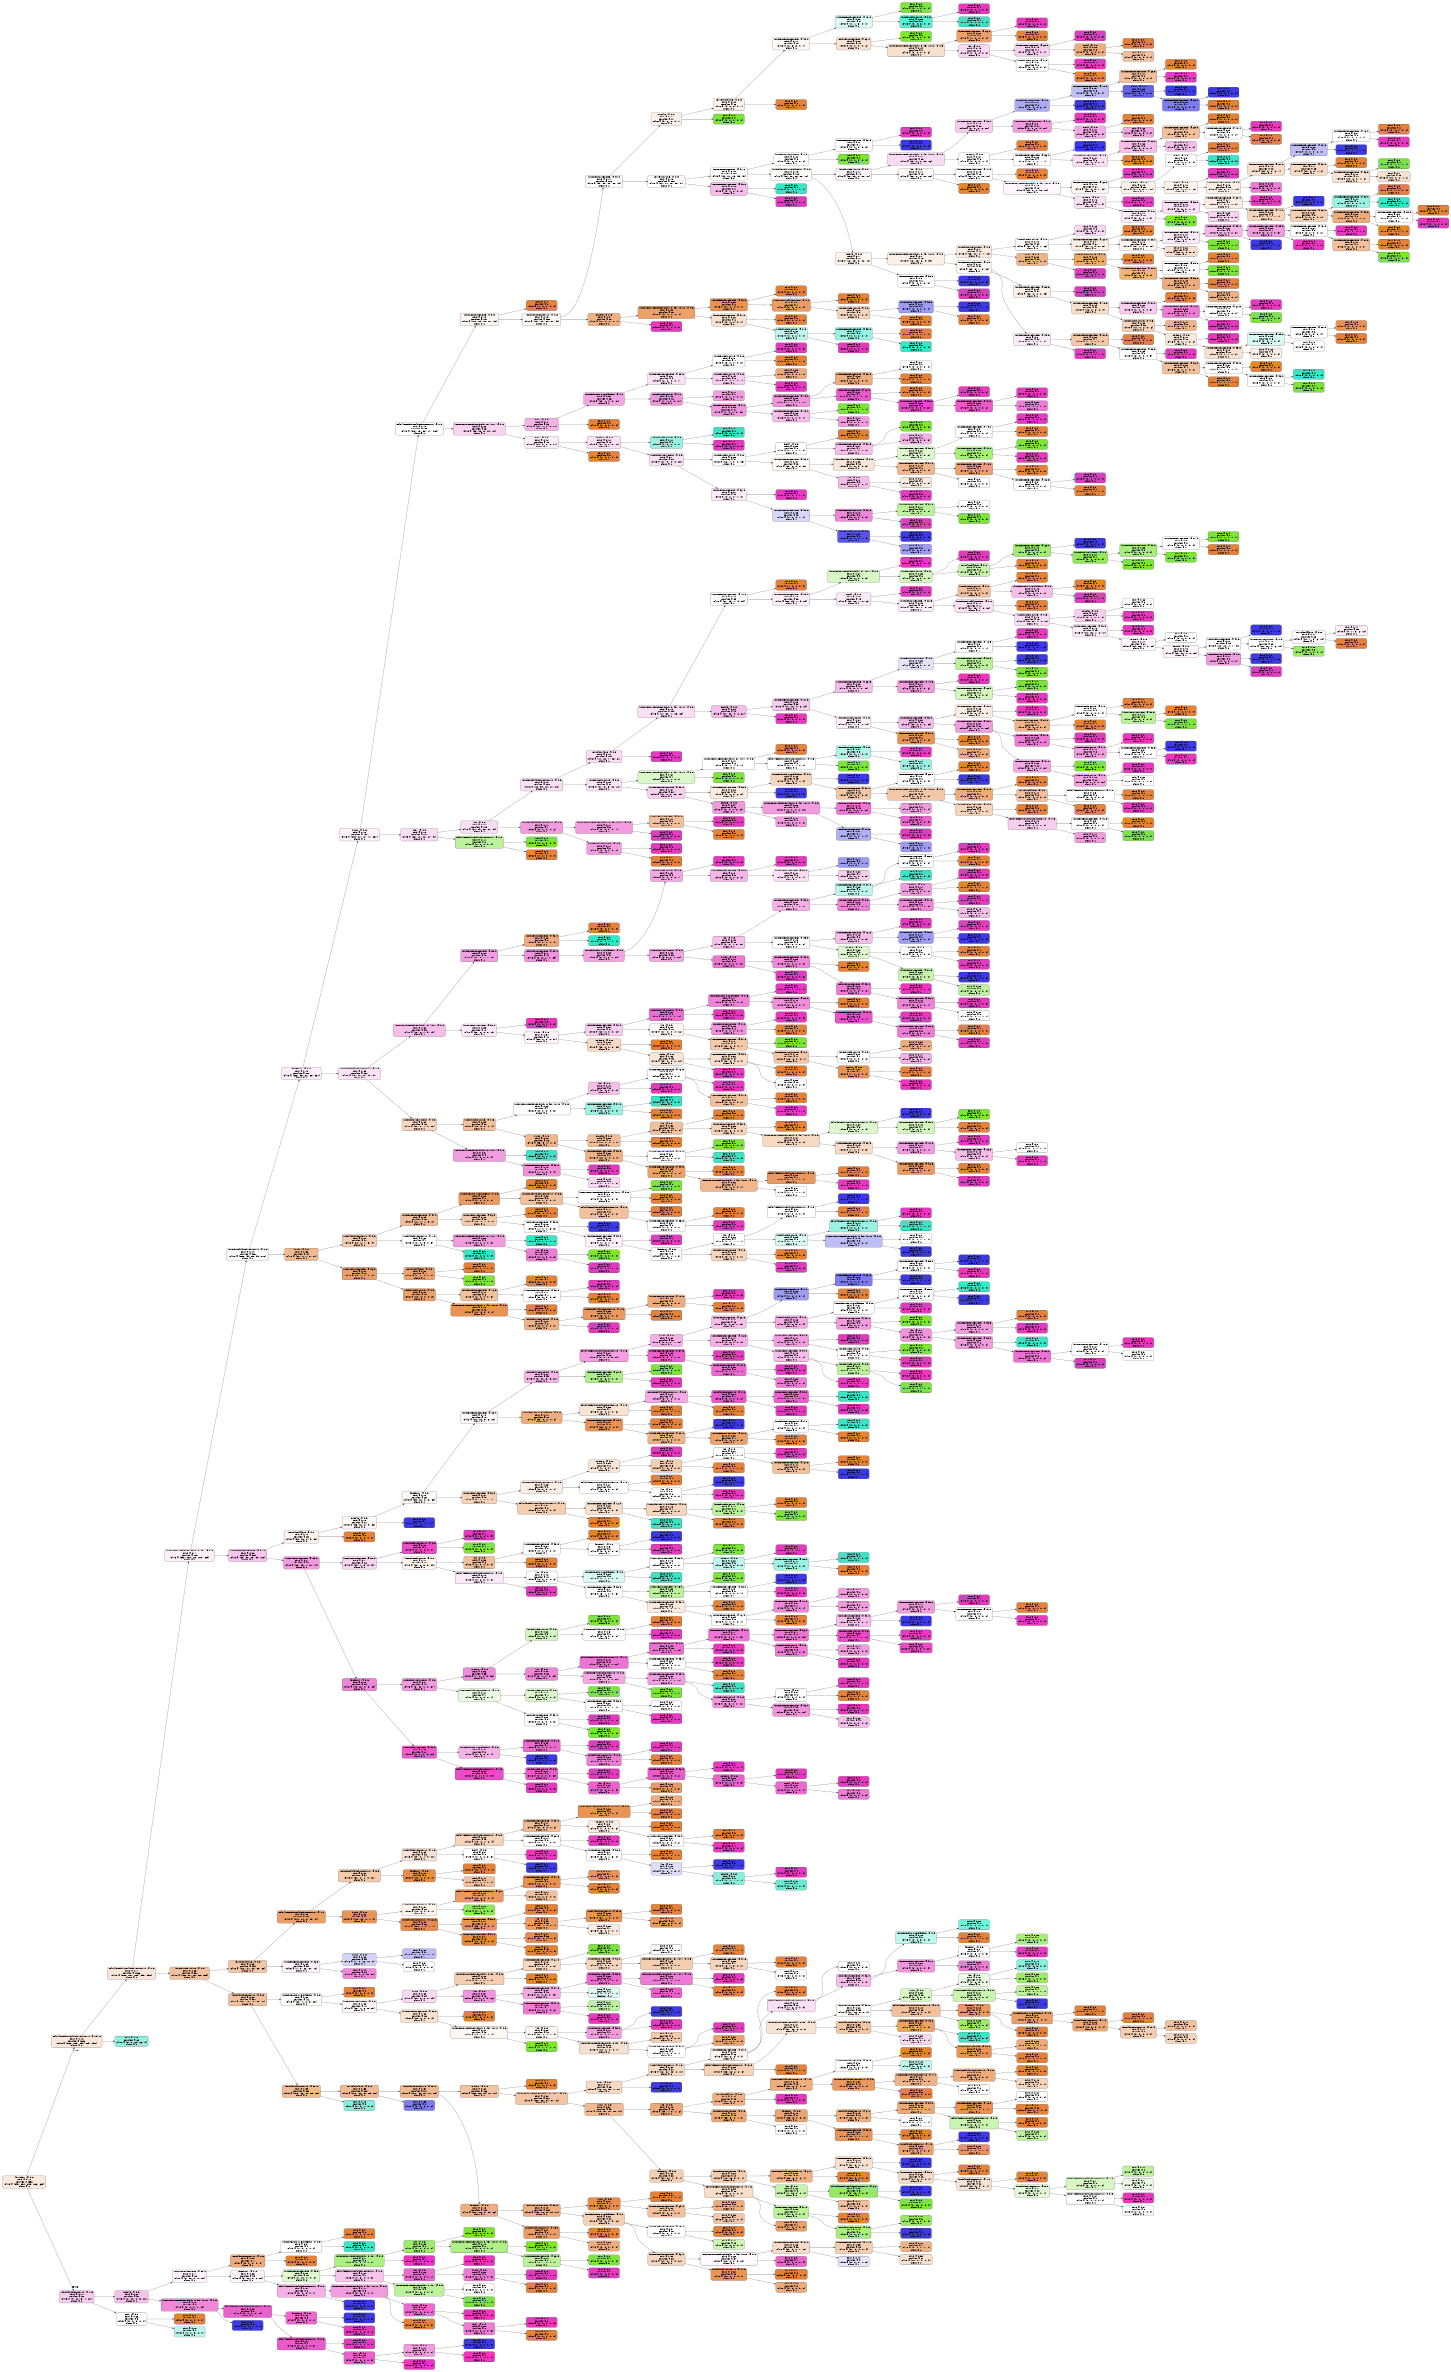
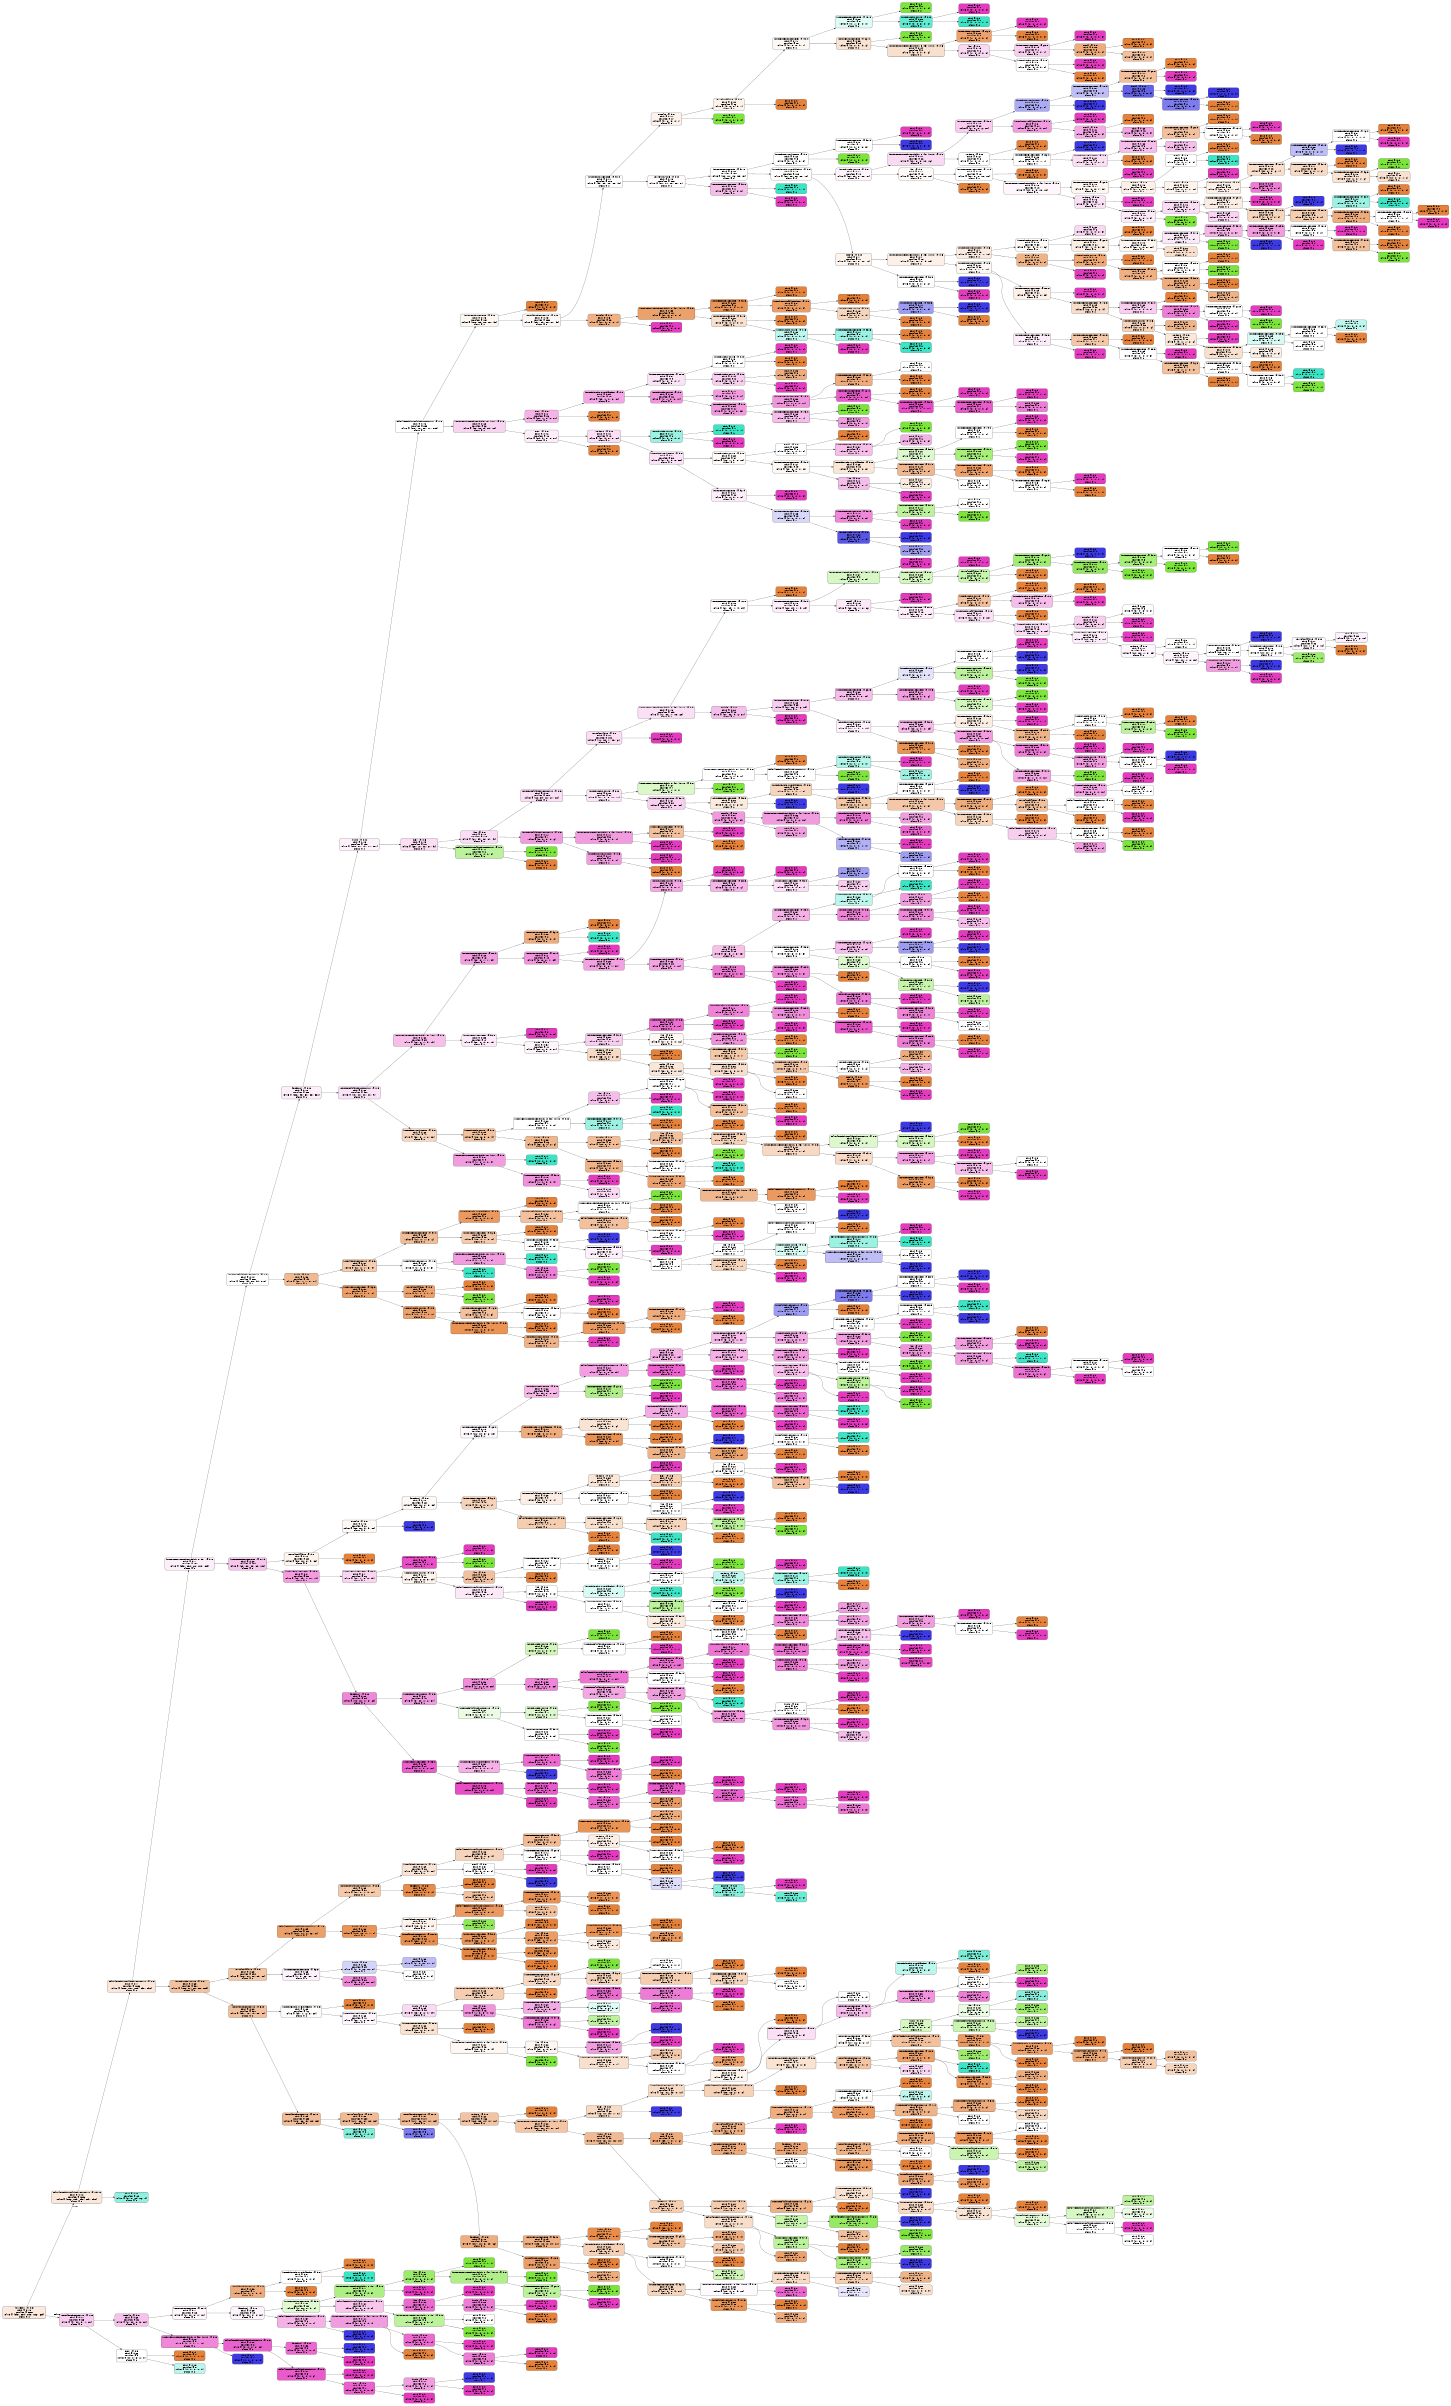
node "gini = 0.48 samples = 2 value = [2, 0, 3, 0, 0] class = c": fillcolor #e99355 -> #bdf6ec
node "gini = 0.0 samples = 3 value = [0, 0, 0, 0, 8] class = p": added
